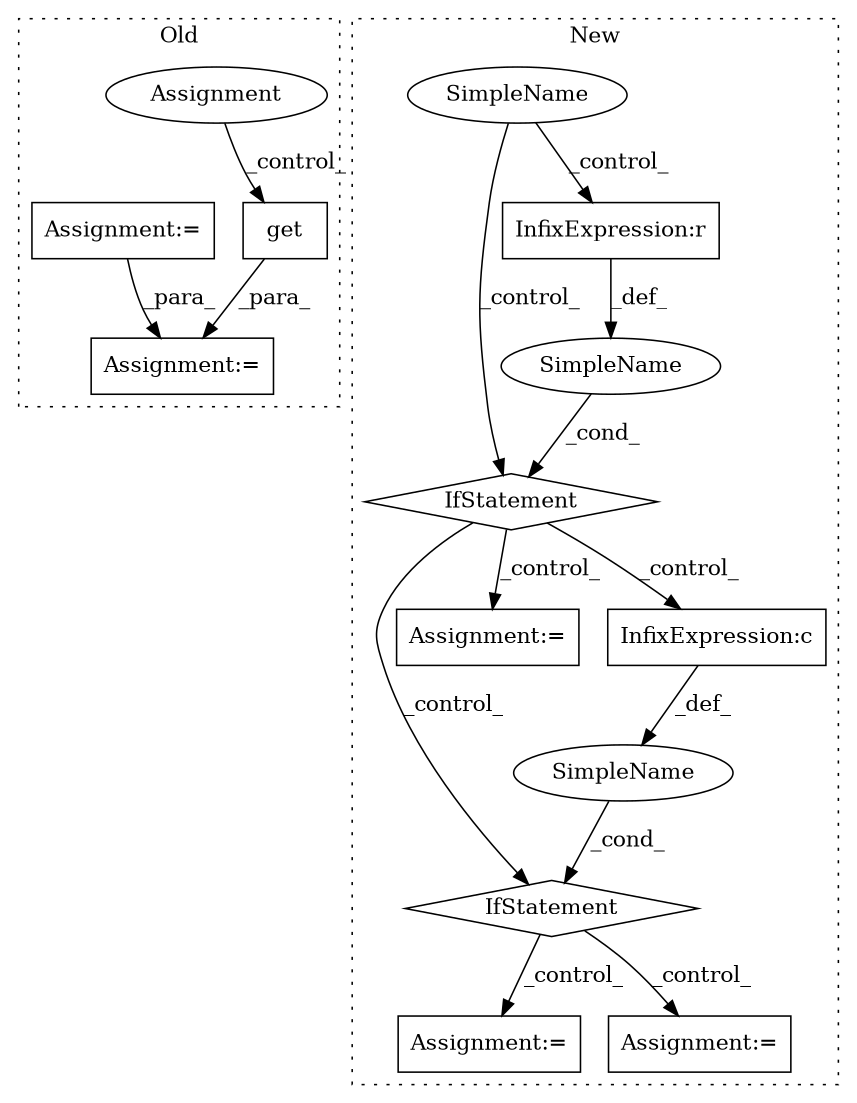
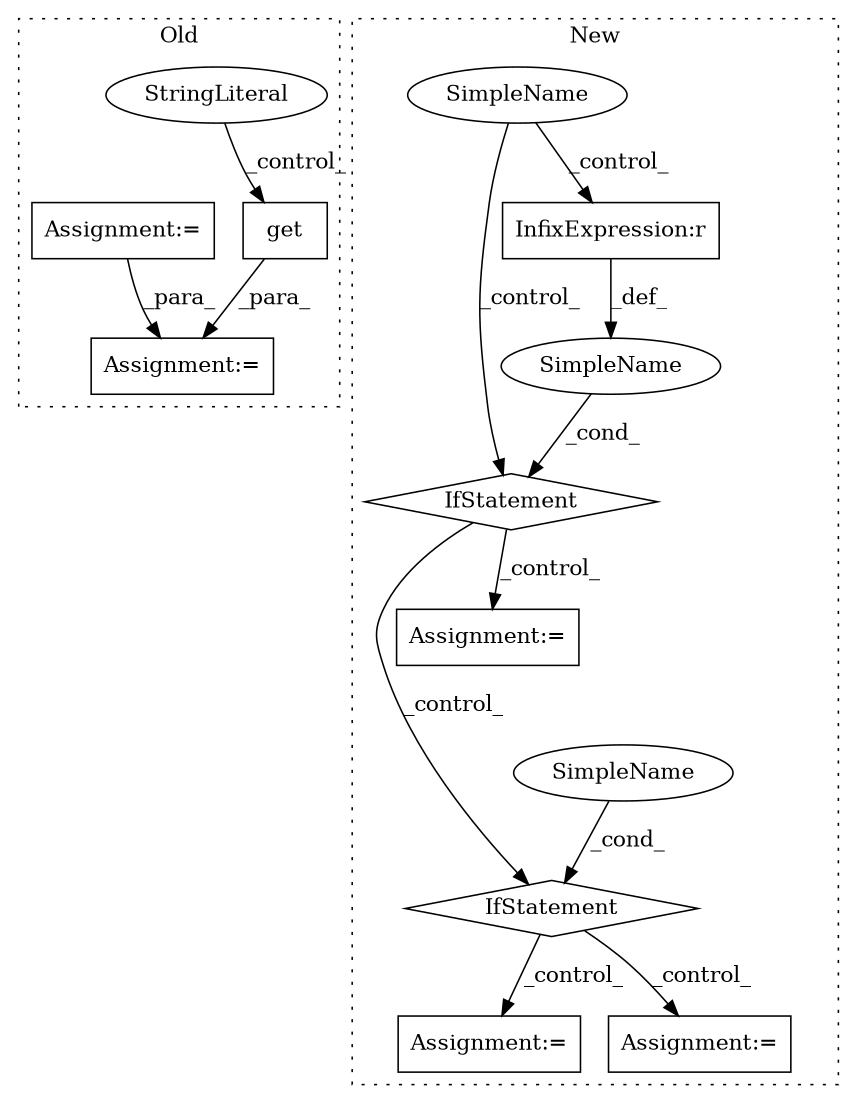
node "Assignment": label "Assignment" -> "StringLiteral"
node "InfixExpression:c": removed
